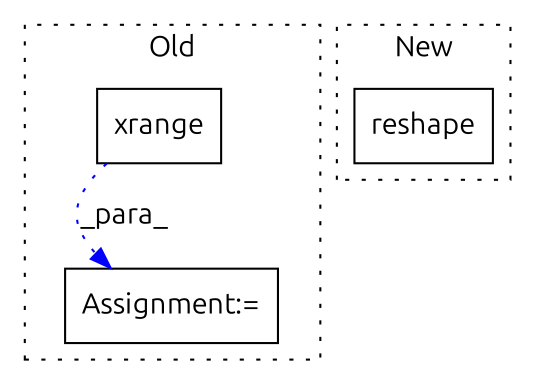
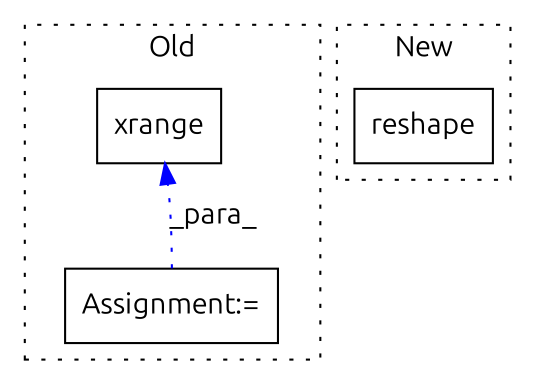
edge "xrange" -> "Assignment:=": reversed
